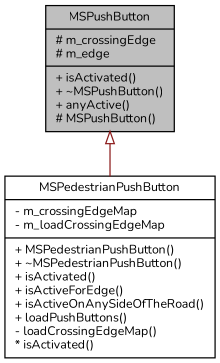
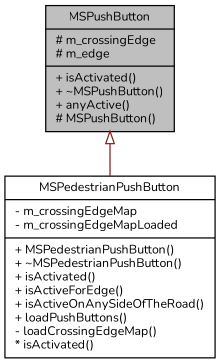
node "MSPedestrianPushButton": text "- m_loadCrossingEdgeMap" -> "- m_crossingEdgeMapLoaded"
